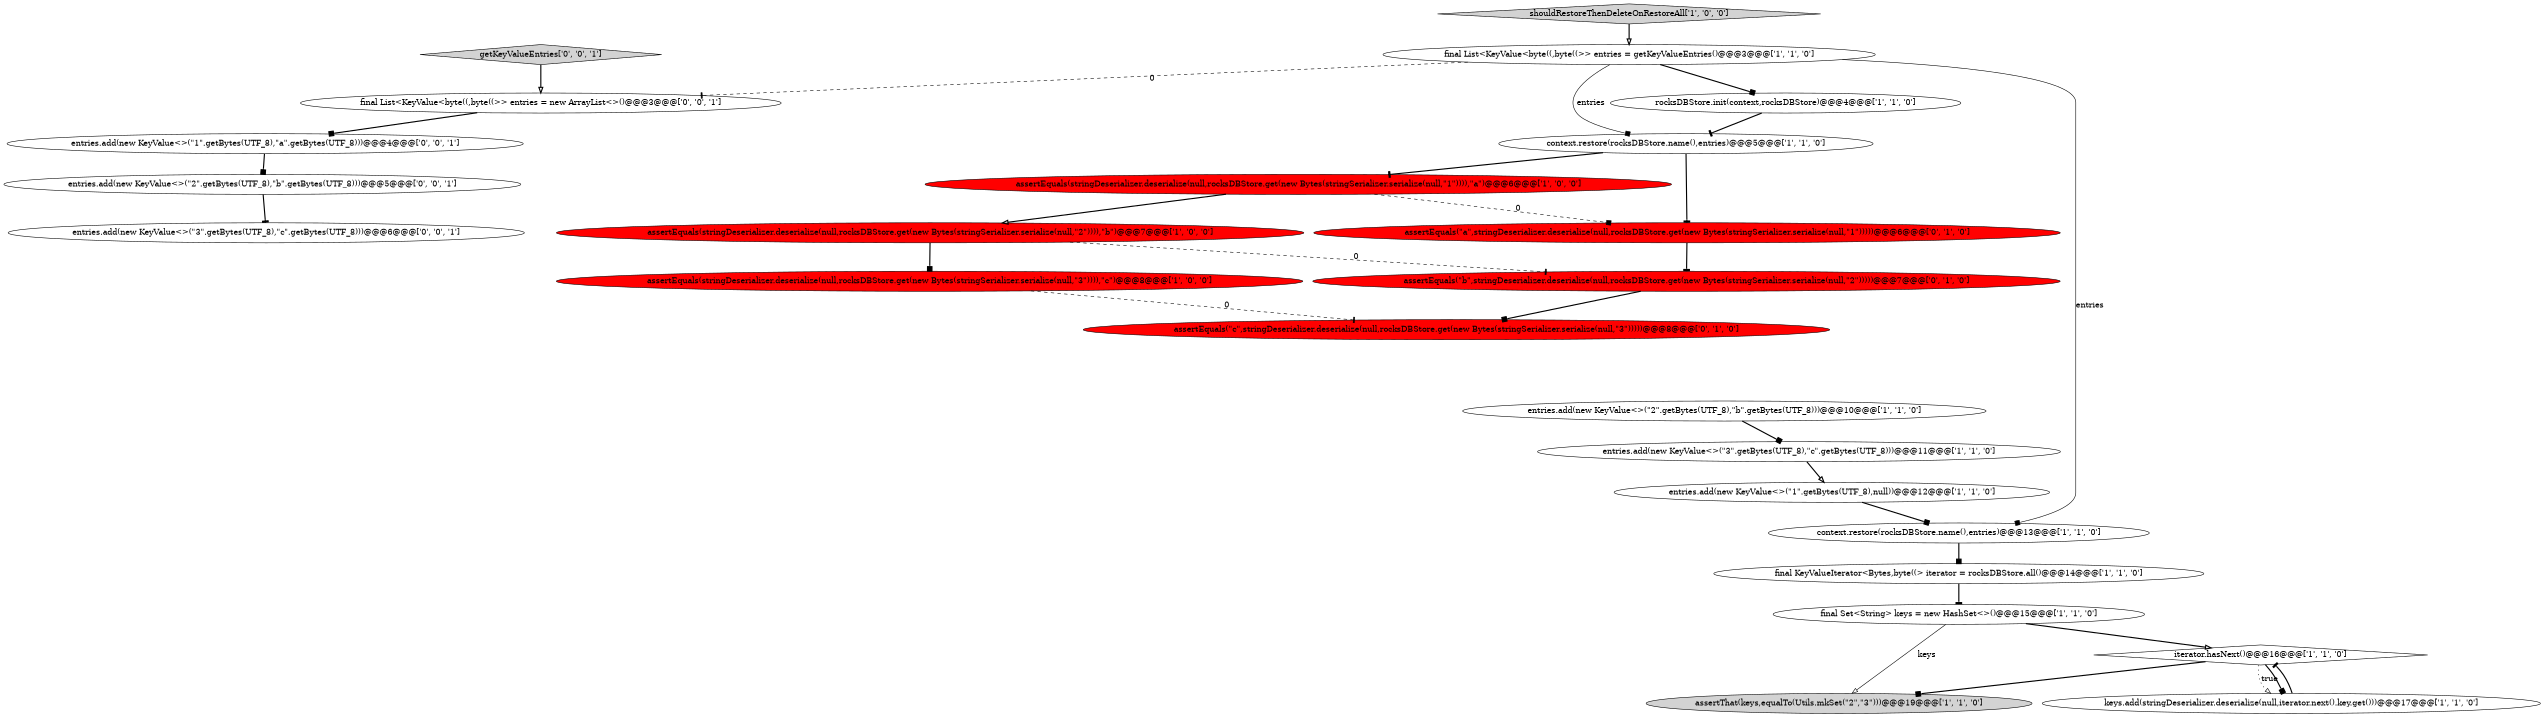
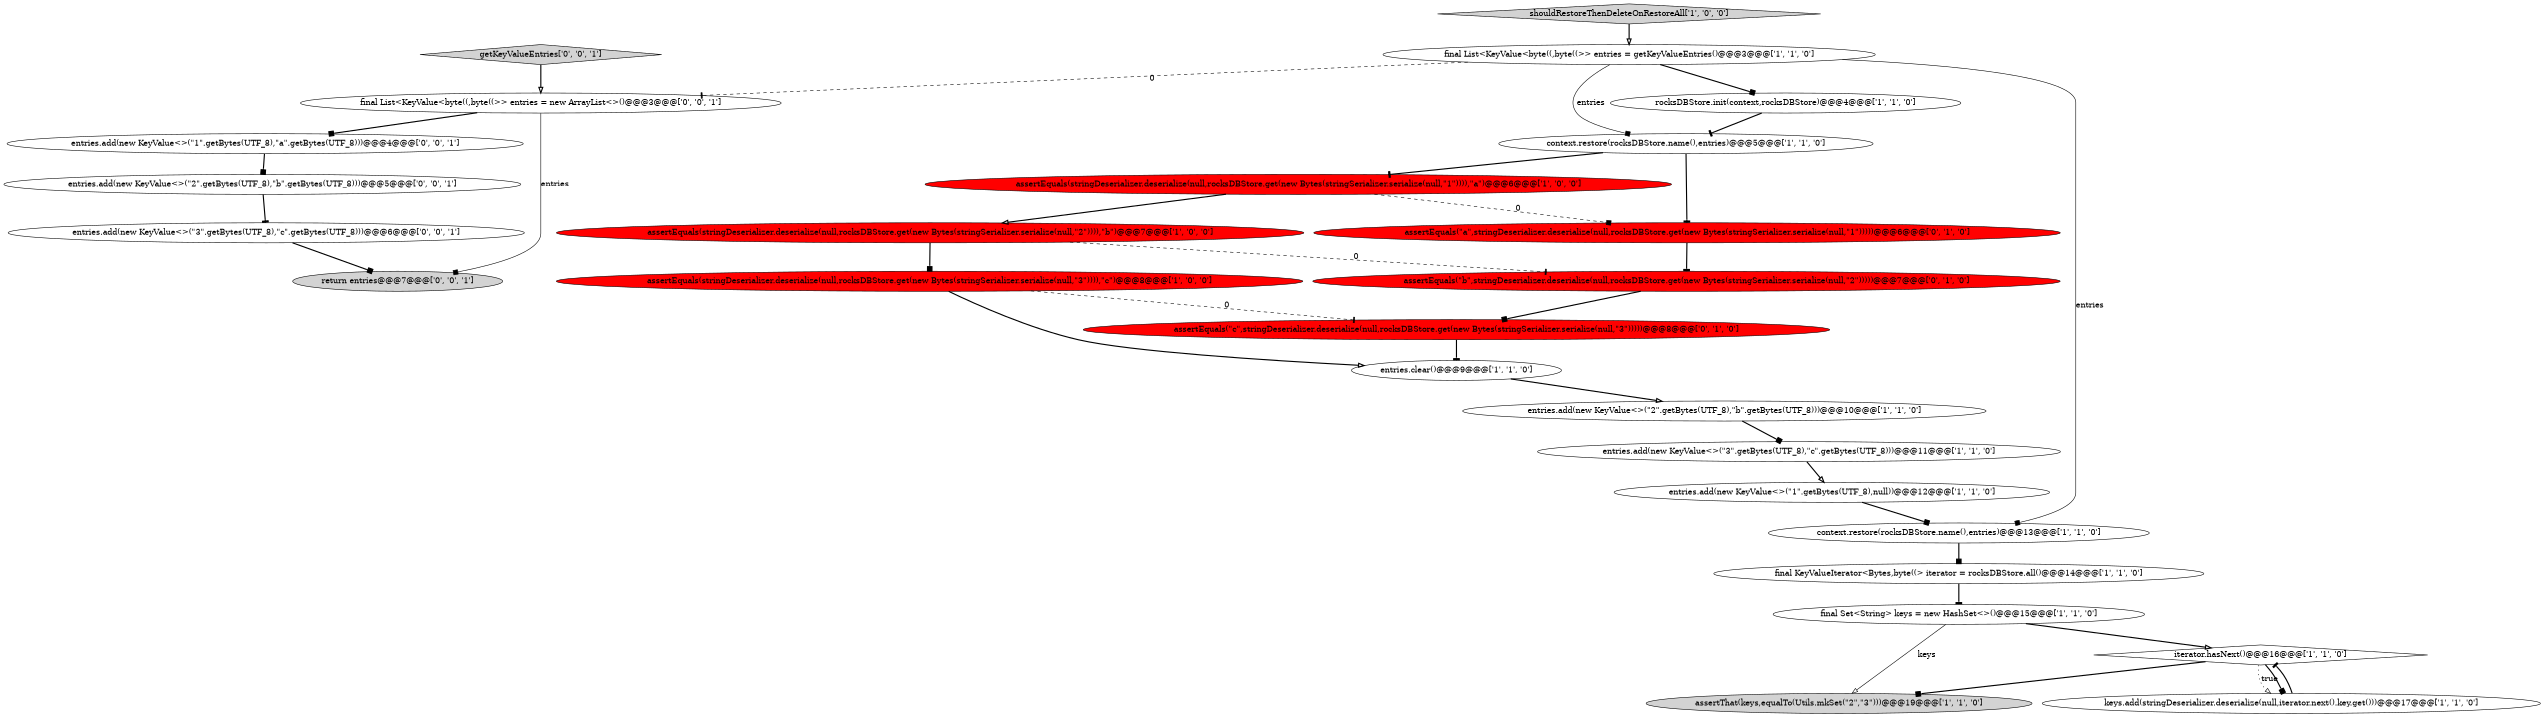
node "return entries@@@7@@@['0', '0', '1']": added
node "entries.clear()@@@9@@@['1', '1', '0']": added
